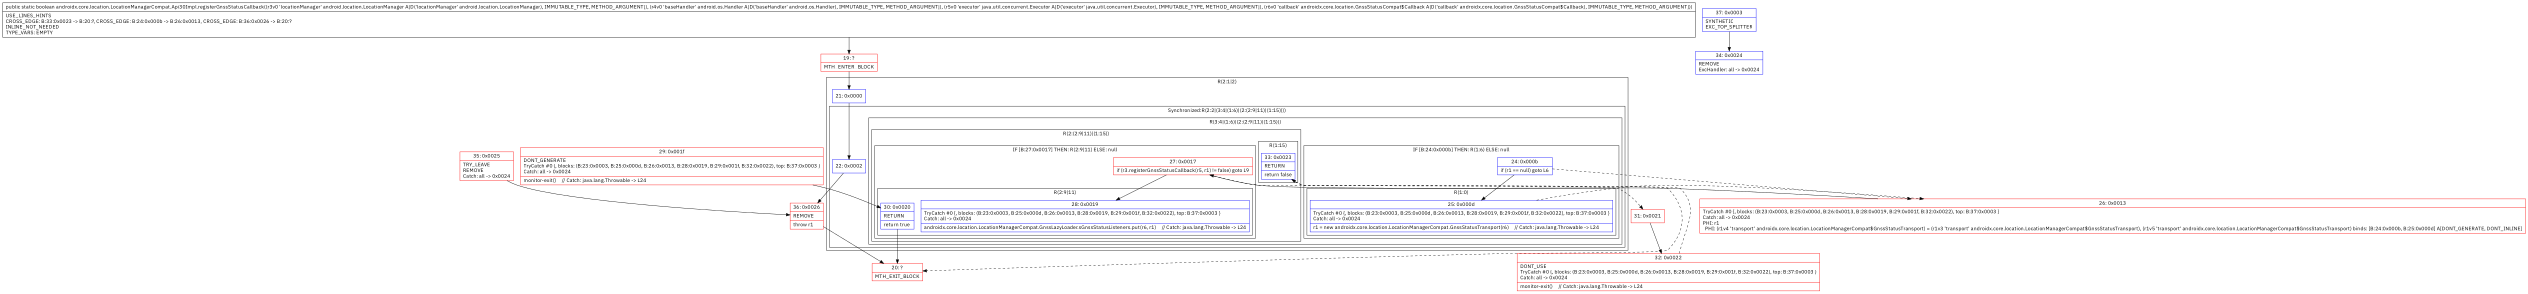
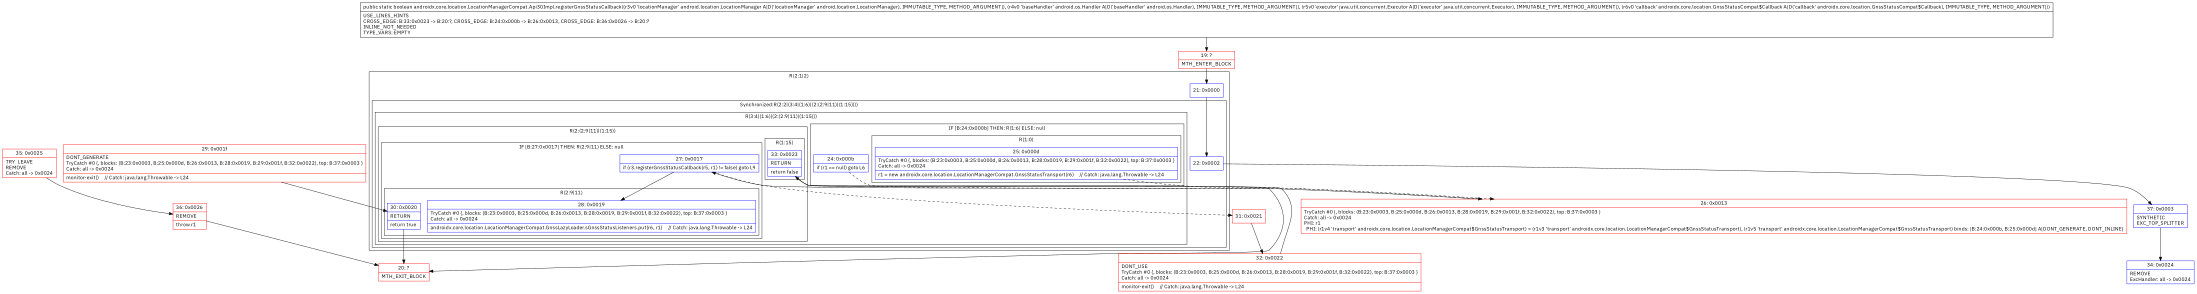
node "27: 0x0017": color red -> blue
edge "24: 0x000b" -> "25: 0x000d": removed
edge "32: 0x0022" -> "33: 0x0023": style dashed -> solid
edge "22: 0x0002" -> "36: 0x0026": now "22: 0x0002" -> "37: 0x0003"
edge "33: 0x0023" -> "20: ?": style dashed -> solid
